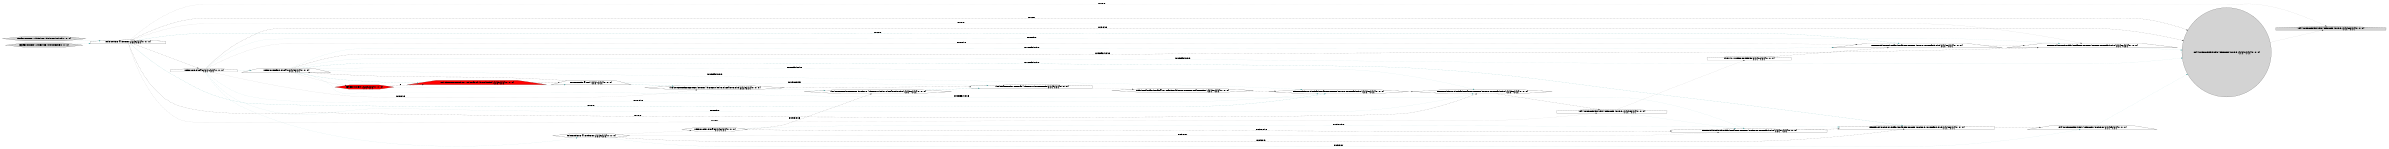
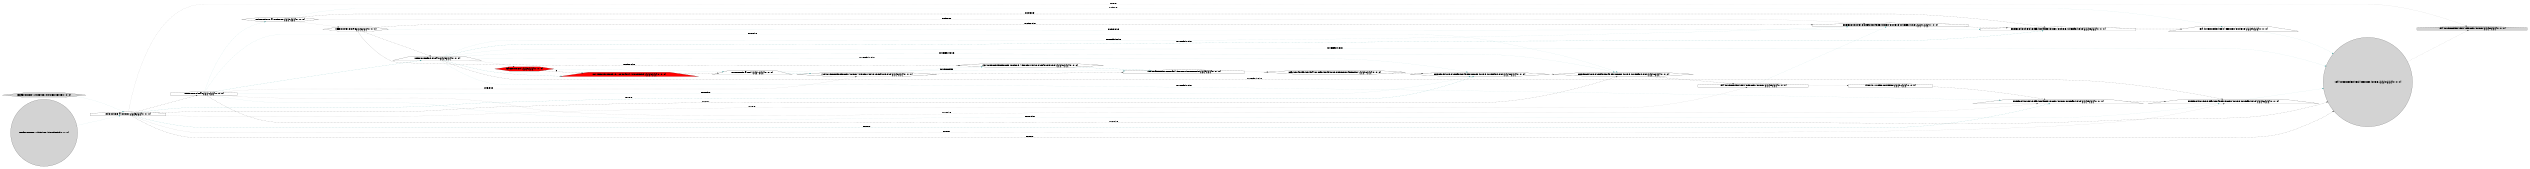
node "testGetIntPropertyMultipleTimesWithSmallCache['0', '1', '0']": shape hexagon -> circle
edge "someProperties = mock()@@@7@@@['1', '1', '1']" -> "Integer someDefaultValue = -1@@@5@@@['1', '1', '1']": now "Integer anotherValue = 3@@@6@@@['1', '1', '0']" -> "Integer someDefaultValue = -1@@@5@@@['1', '1', '1']"
